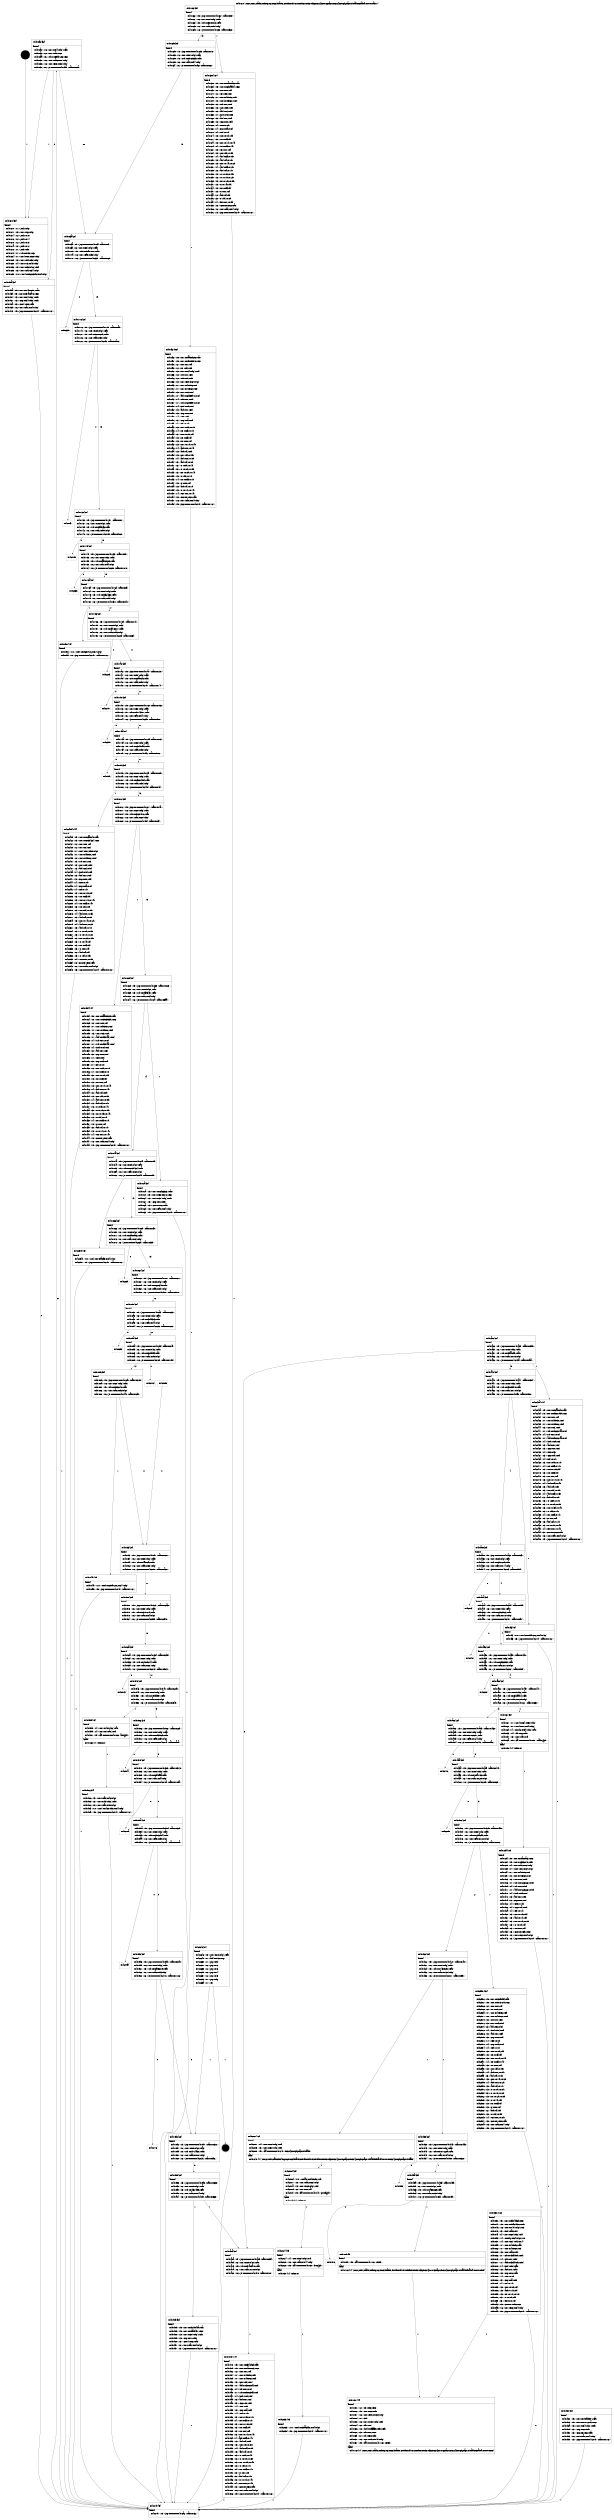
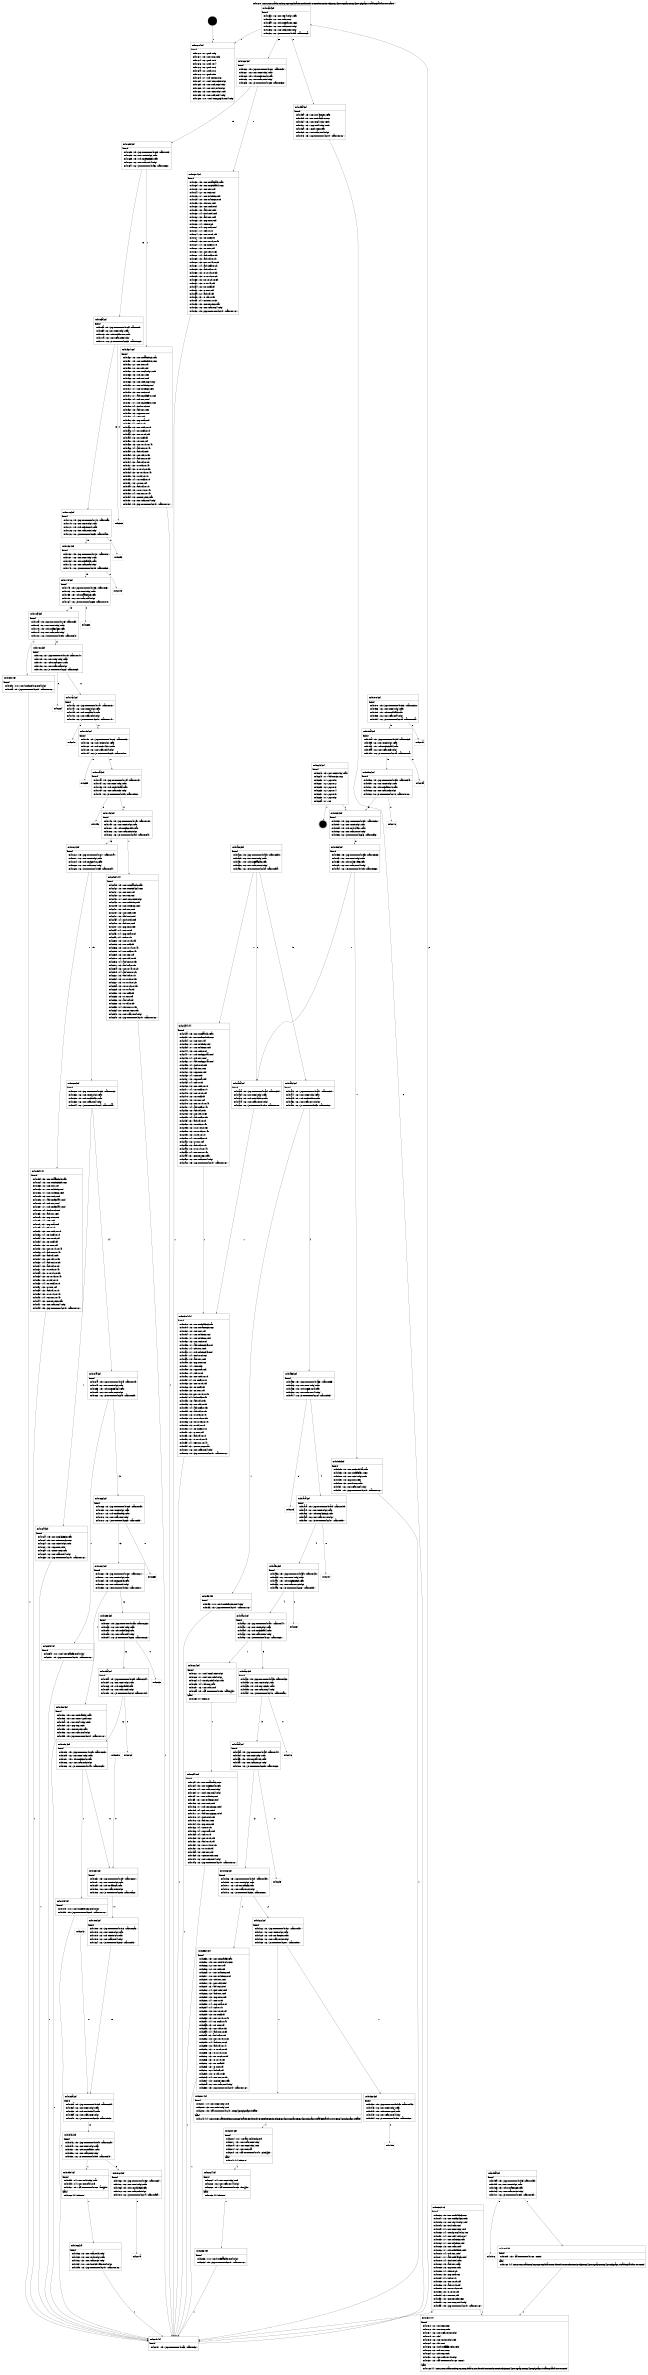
edge "0x4016a2 [32]" -> "0x4016fa [28]": now "0x4016a2 [32]" -> "0x4016c2 [28]"
edge "0x401882 [28]" -> "0x401b80 [30]": added, label "1"
edge "0x40192a [28]" -> "0x402042": reversed
edge "0x401962 [28]" -> "0x40197e [28]": removed, label "9"
edge "0x401b3e [28]" -> "0x401b5a [28]": removed, label "1"
edge "0x40242a [147]" -> "0x4027d7 [5]": now "0x40242a [147]" -> "0x401d78 [147]"
